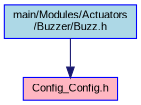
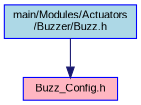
node "Config_Config.h": label "Config_Config.h" -> "Buzz_Config.h"
